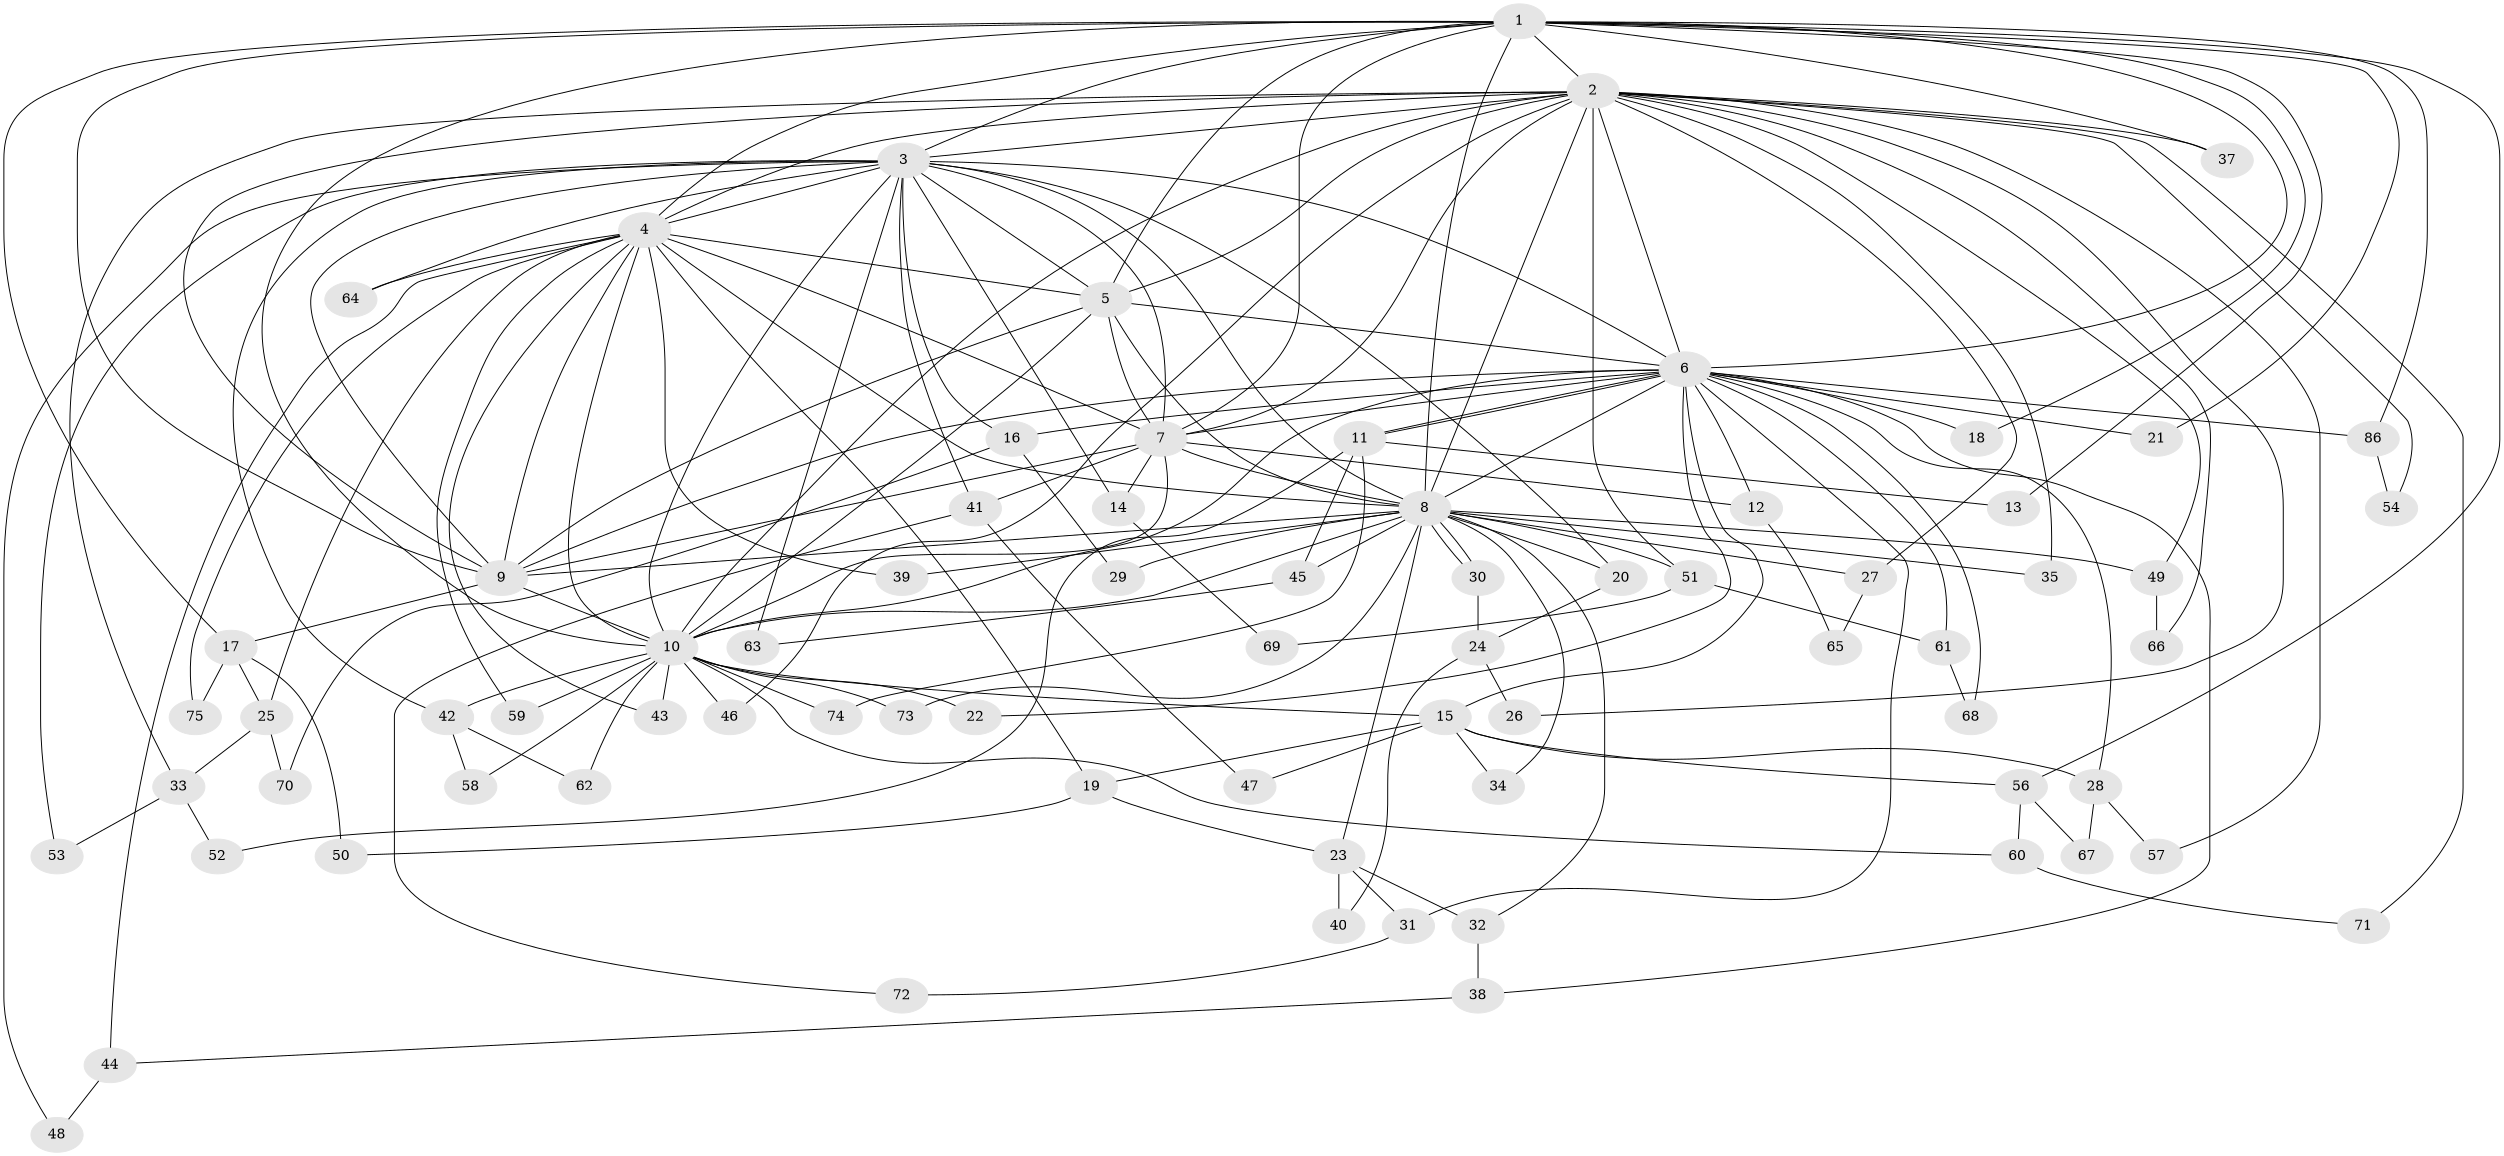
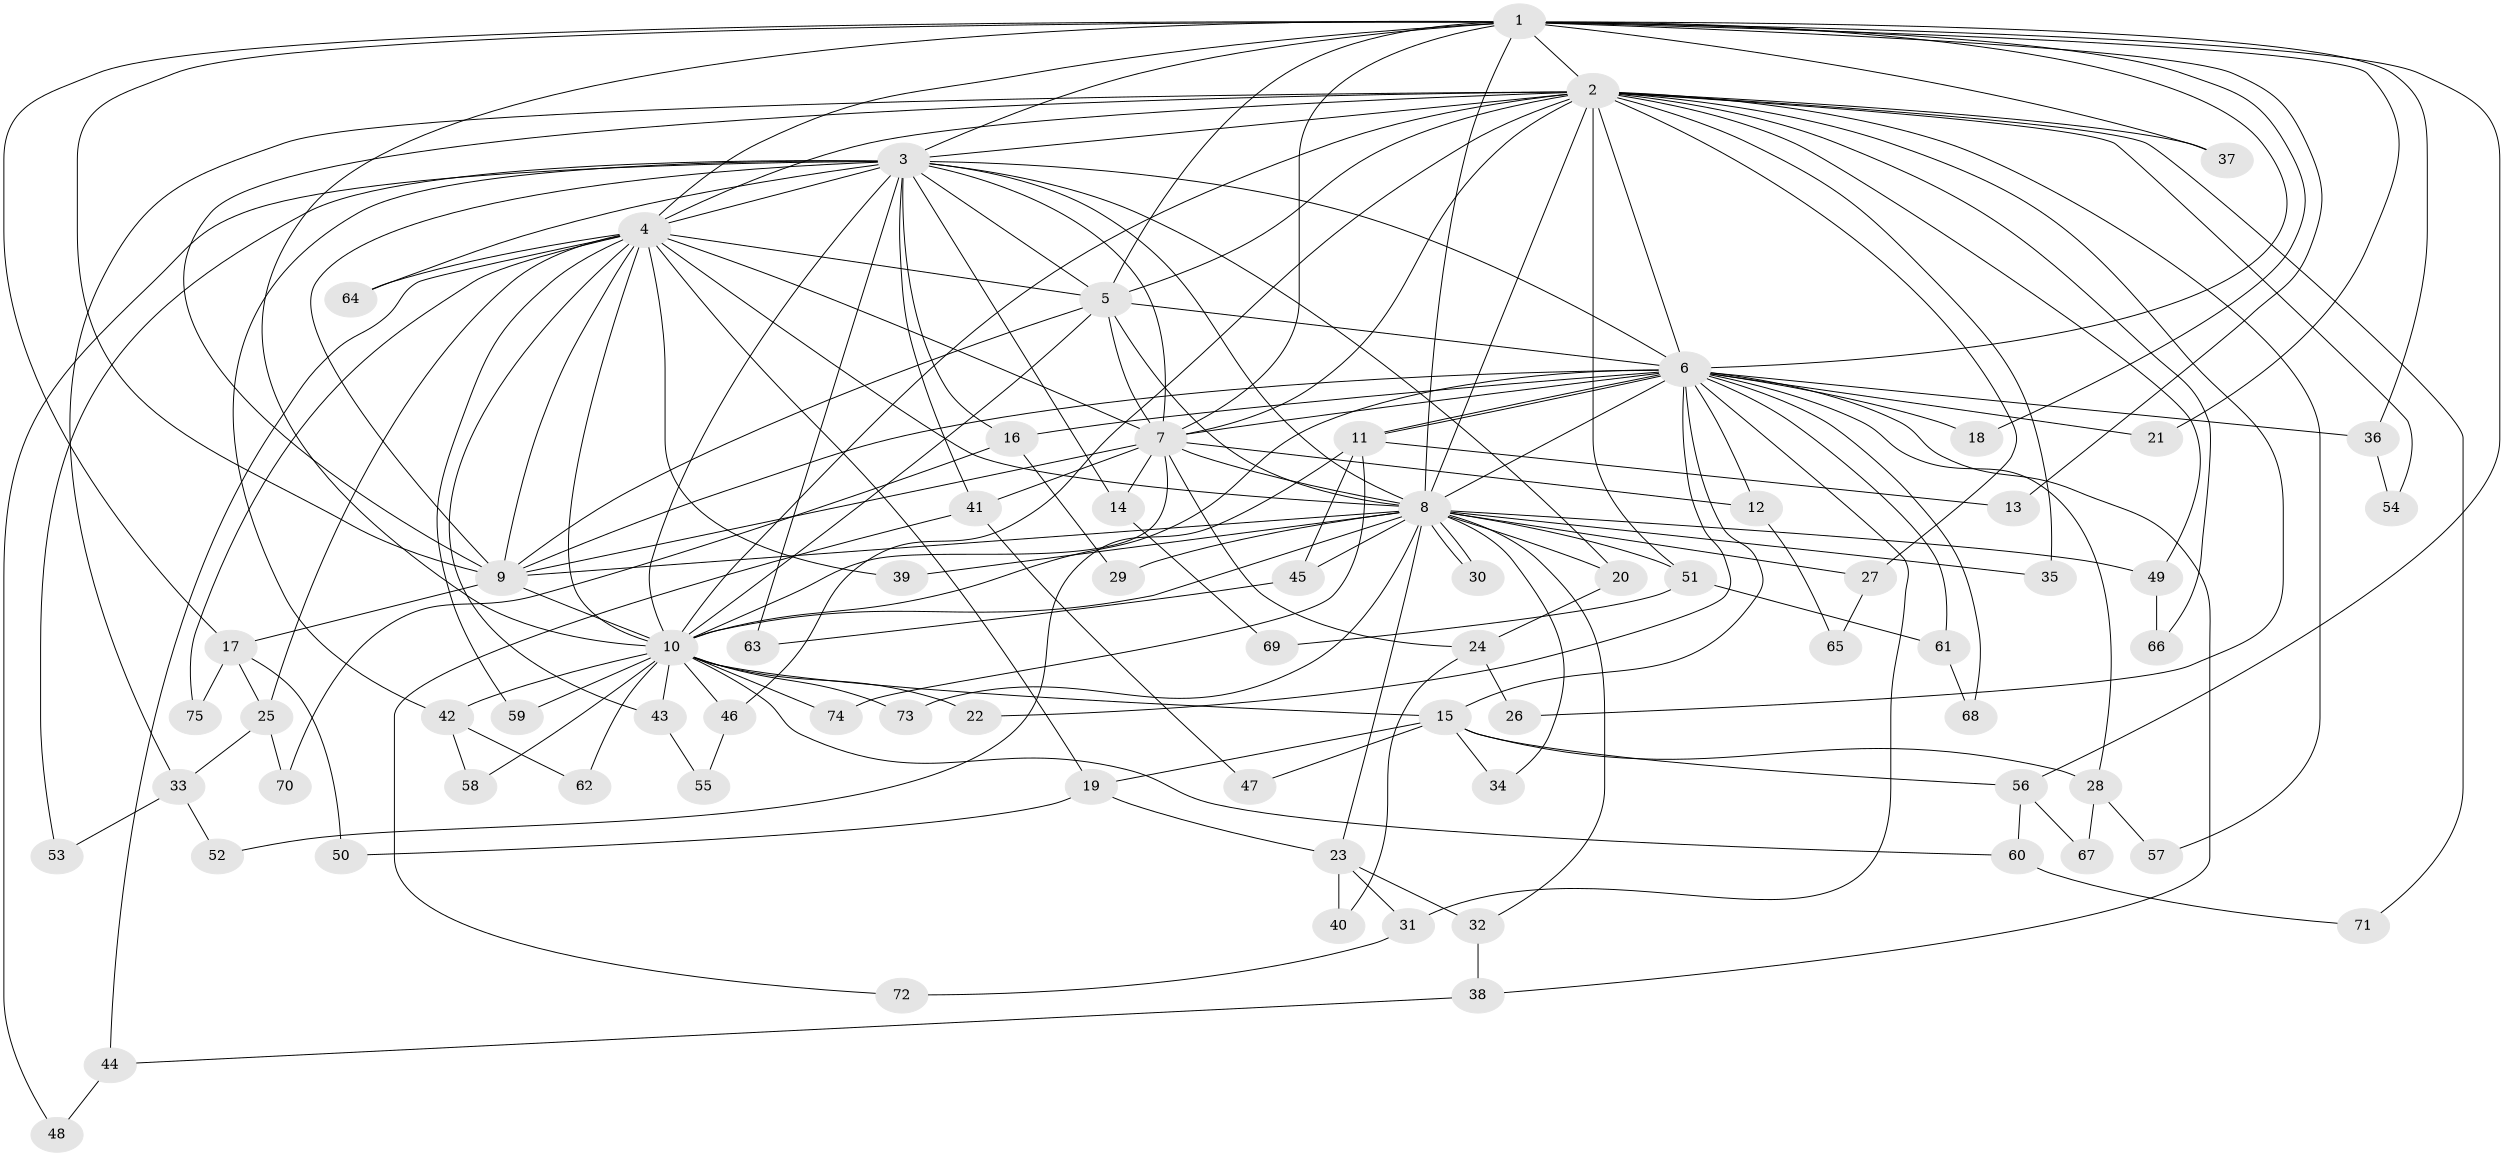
node "86": label "86" -> "36"
edge "30" -- "24": now "7" -- "24"
node "55": added
